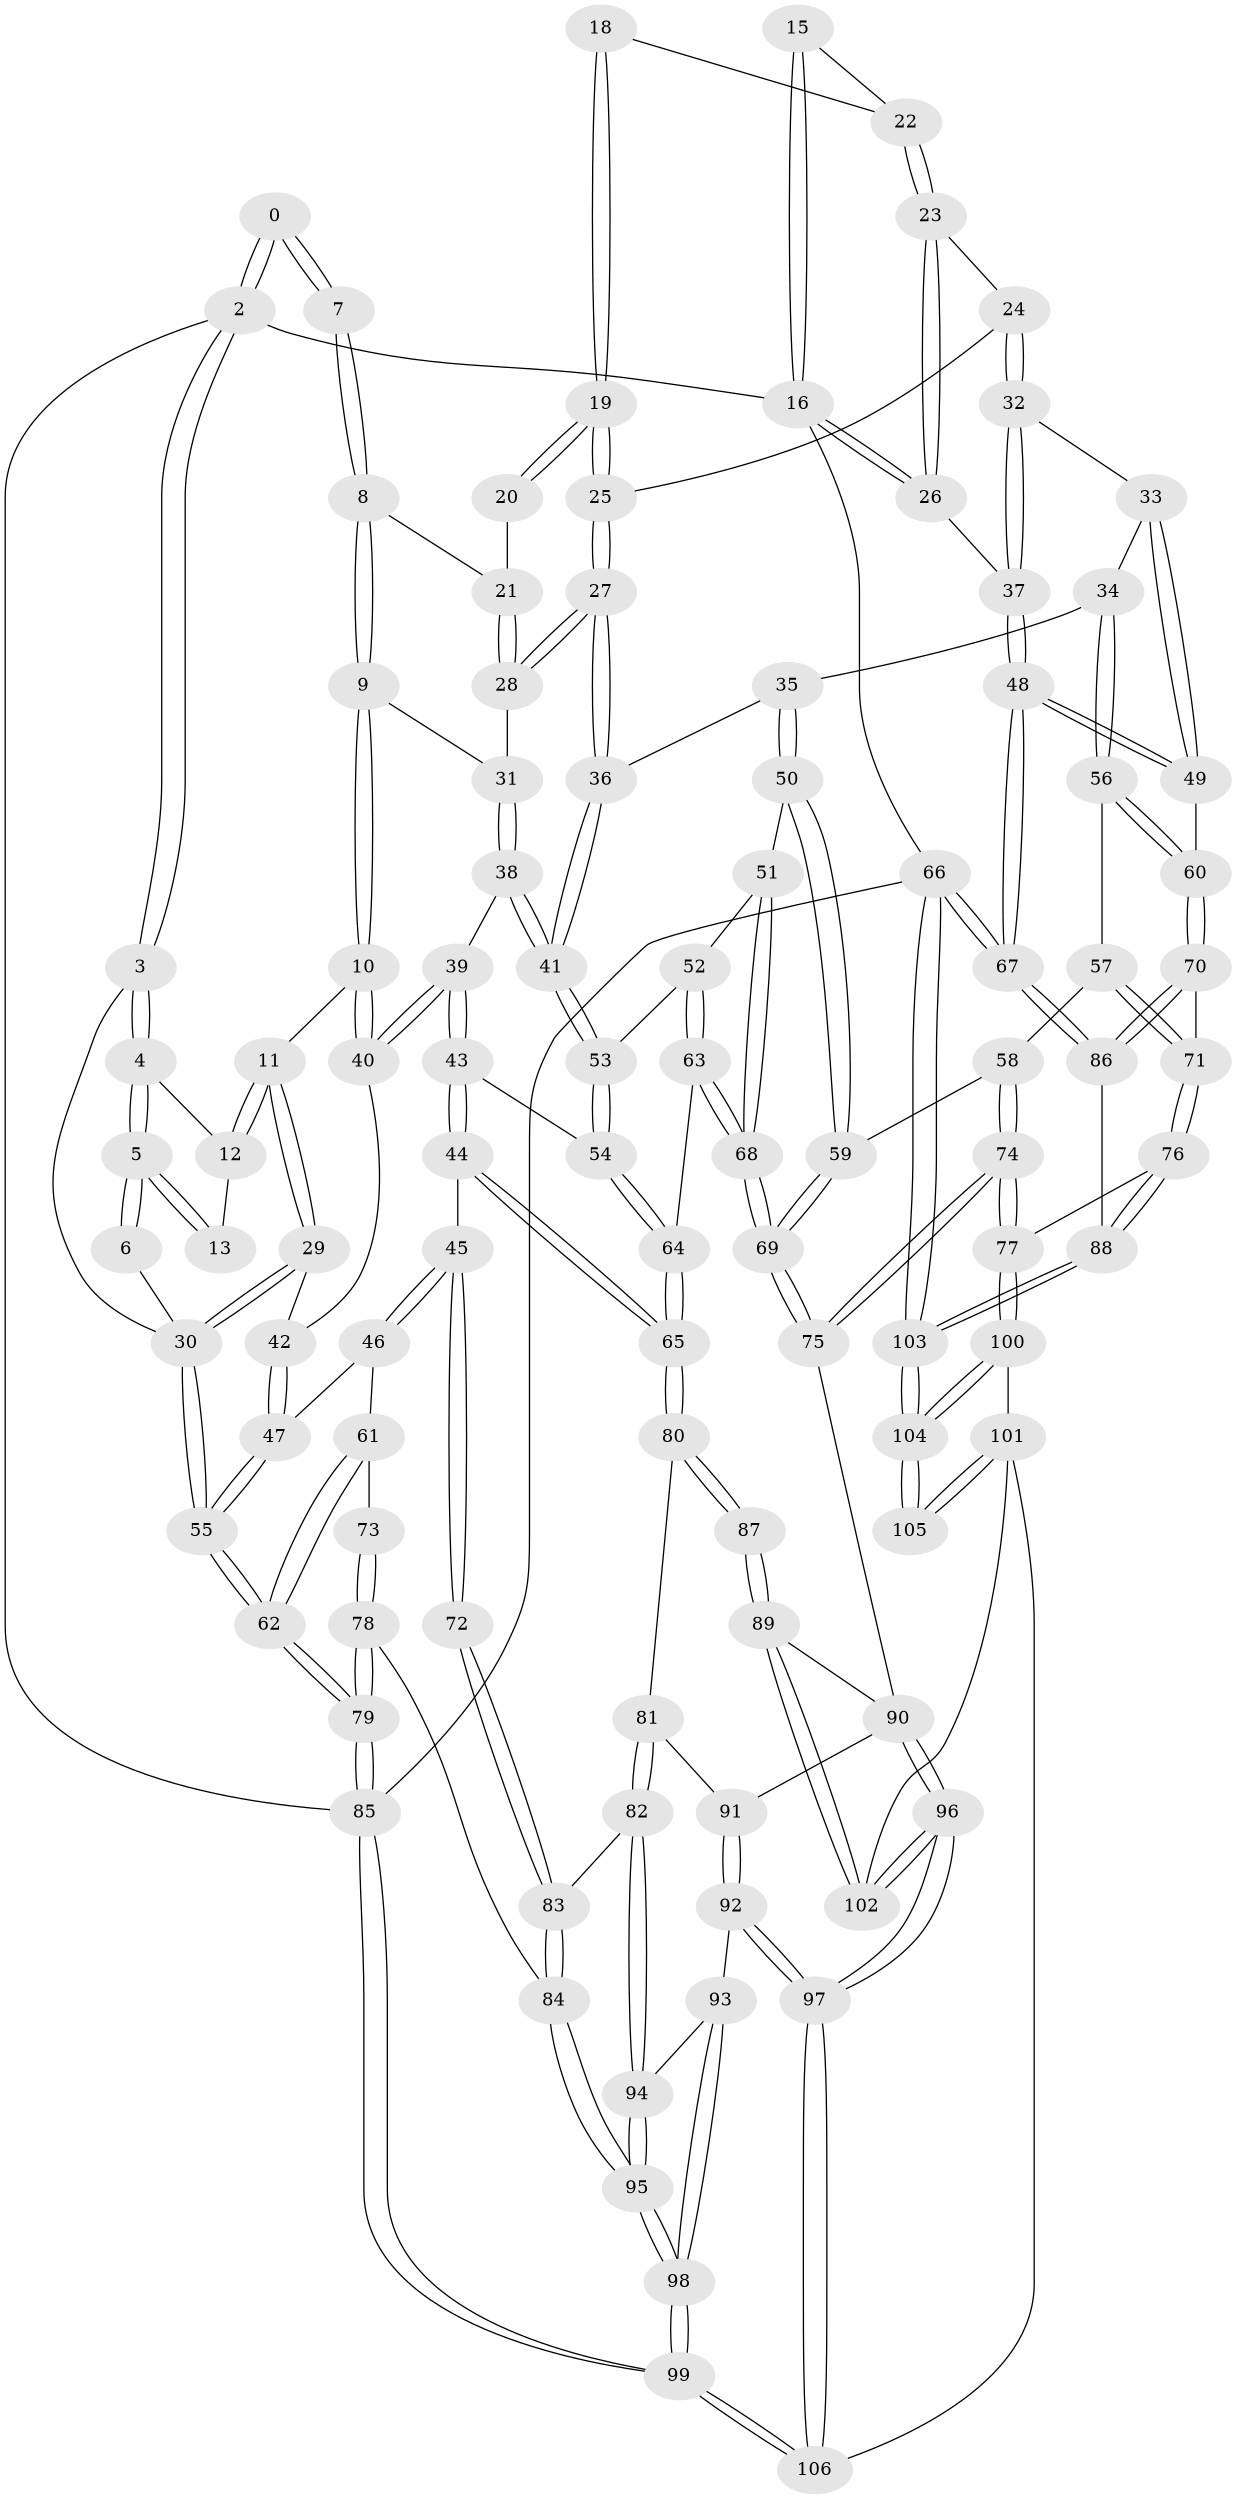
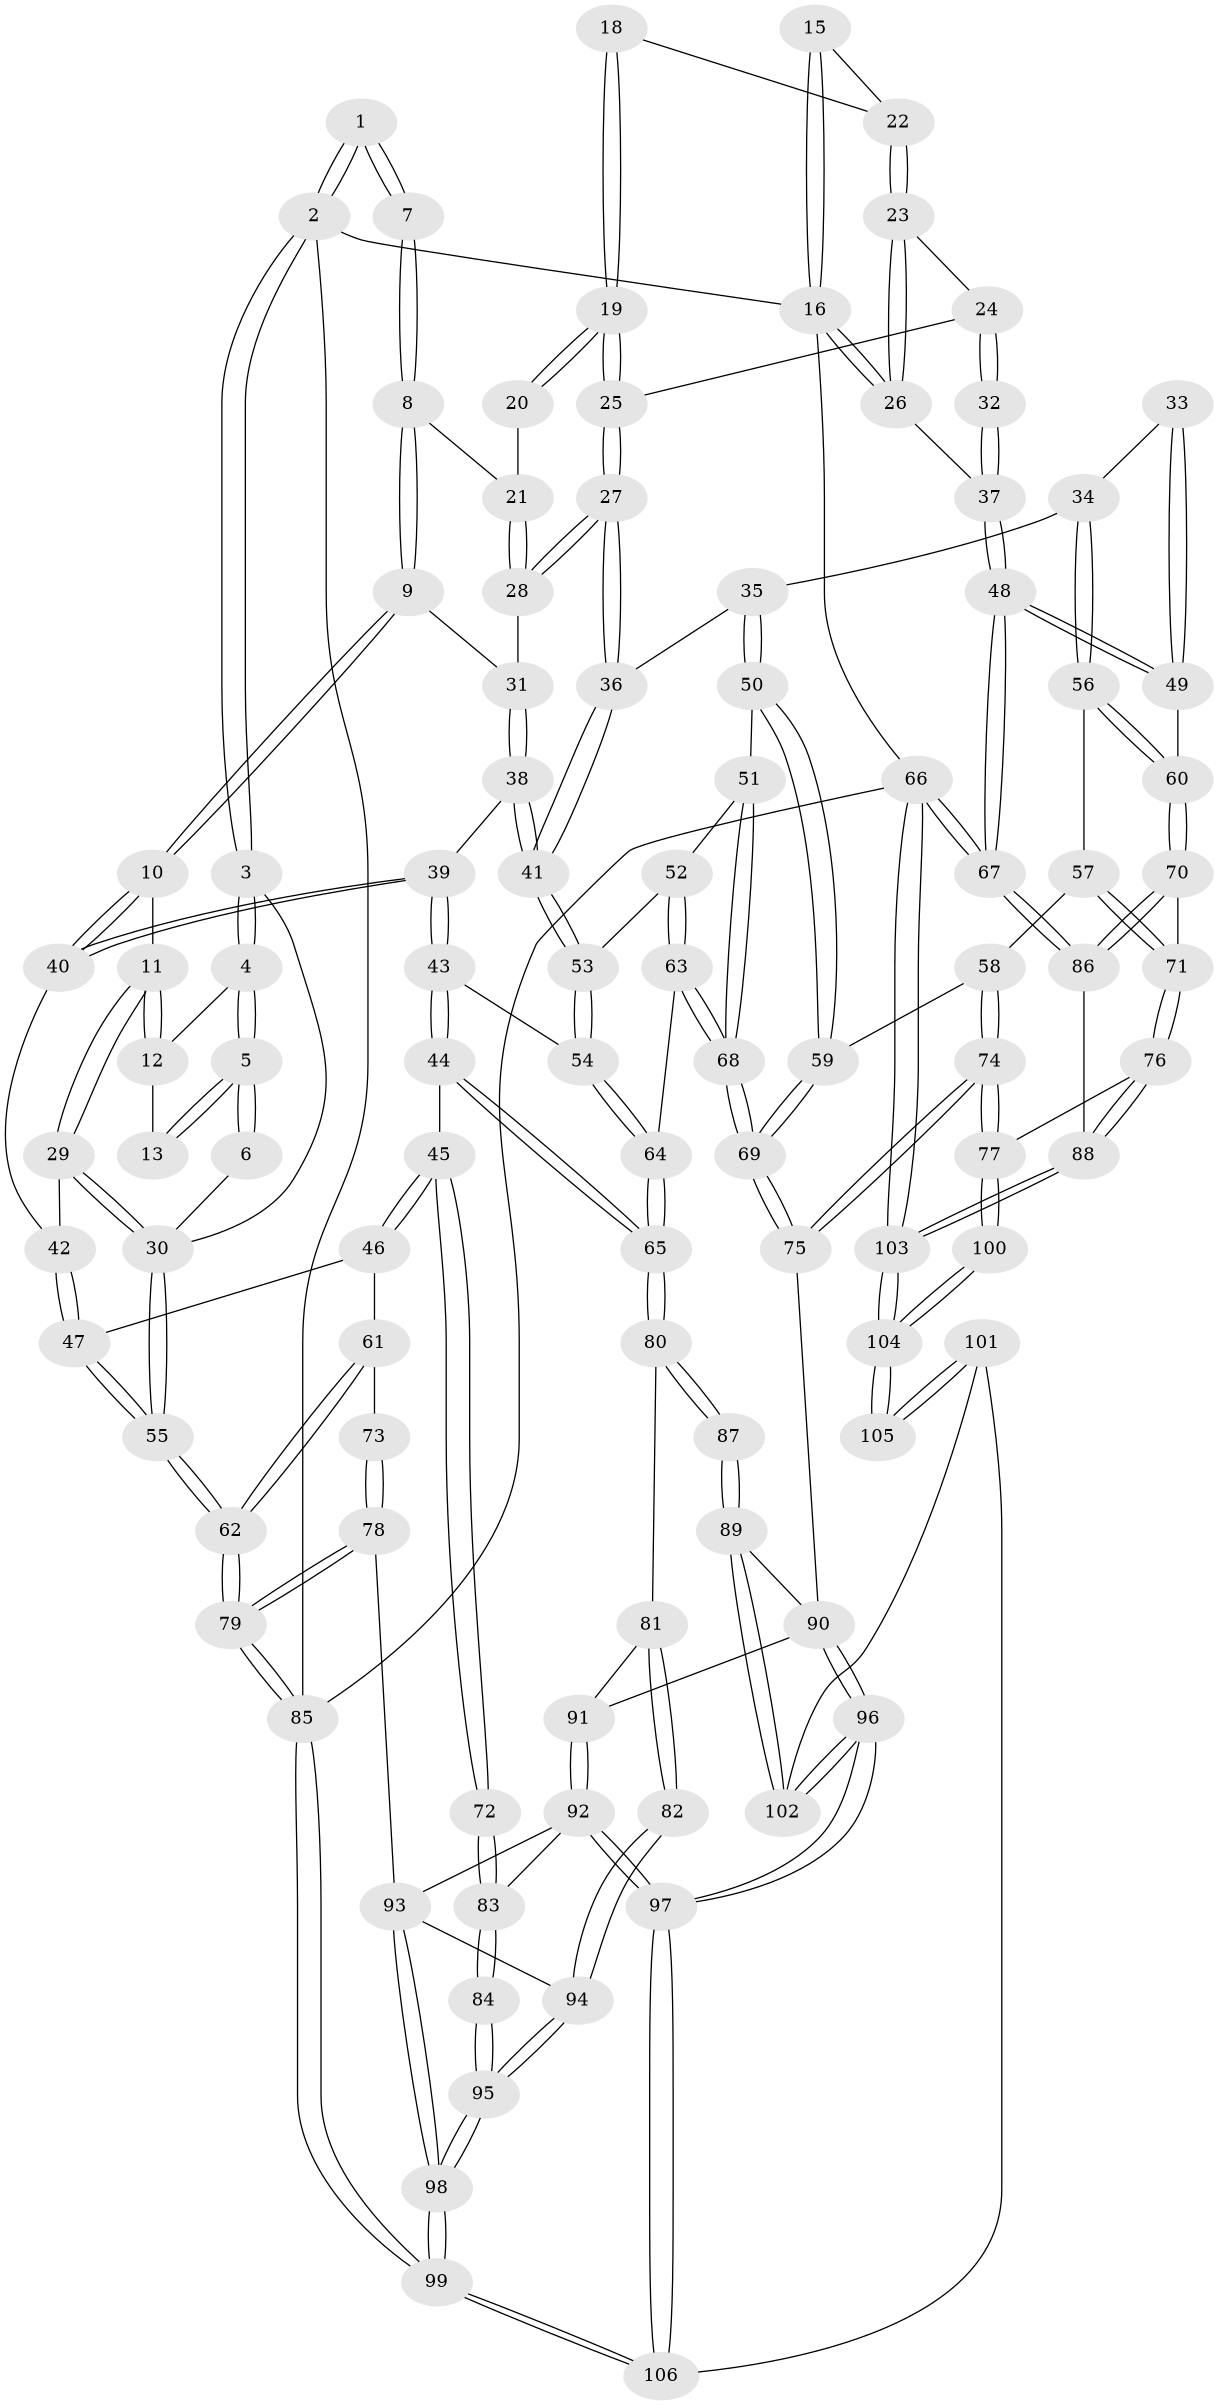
node "0": label "0" -> "1"
edge "32" -- "33": removed
edge "100" -- "101": removed
edge "78" -- "84": now "78" -- "93"
edge "82" -- "83": now "92" -- "83"
